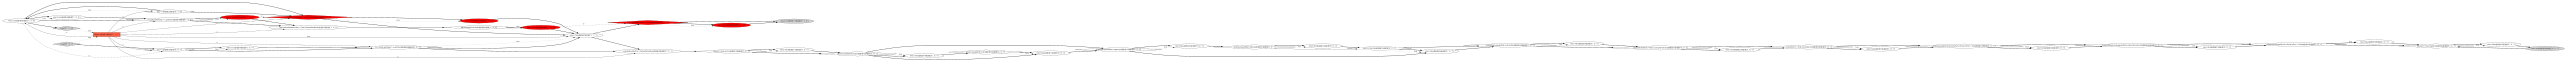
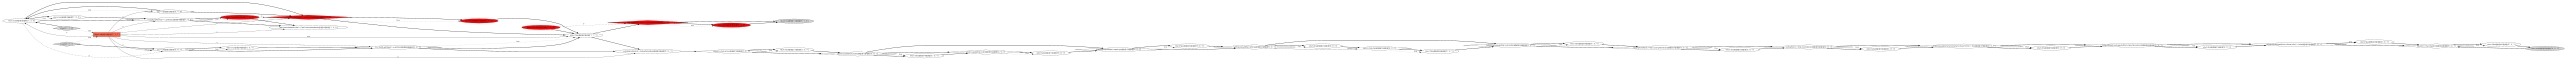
edge "return true@@@3@@@['1', '1', '0']" -> "equals['1', '0', '0']": reversed
node "!data.equals(that.data)@@@6@@@['1', '0', '0']": removed
edge "state != that.state@@@25@@@['0', '0', '1']" -> "!customData.equals(that.customData)@@@28@@@['0', '0', '1']": now "!settings.equals(that.settings)@@@22@@@['0', '0', '1']" -> "!customData.equals(that.customData)@@@28@@@['0', '0', '1']"
edge "!mappings.equals(that.mappings)@@@19@@@['0', '0', '1']" -> "return false@@@26@@@['0', '0', '1']": now "!mappings.equals(that.mappings)@@@19@@@['0', '0', '1']" -> "!settings.equals(that.settings)@@@22@@@['0', '0', '1']"
edge "!aliases.equals(that.aliases)@@@13@@@['0', '0', '1']" -> "return false@@@17@@@['0', '0', '1']": now "!aliases.equals(that.aliases)@@@13@@@['0', '0', '1']" -> "!index.equals(that.index)@@@16@@@['0', '0', '1']"
